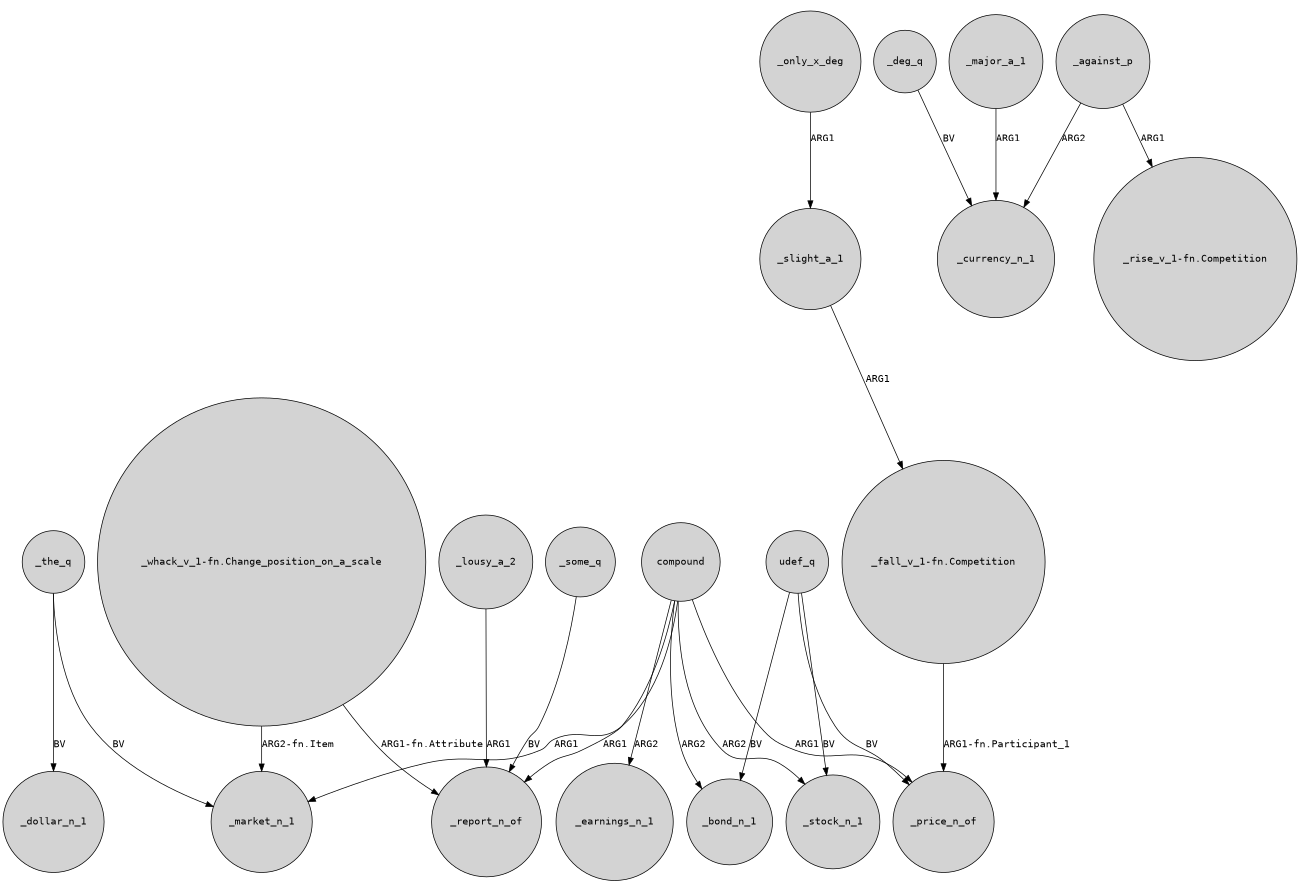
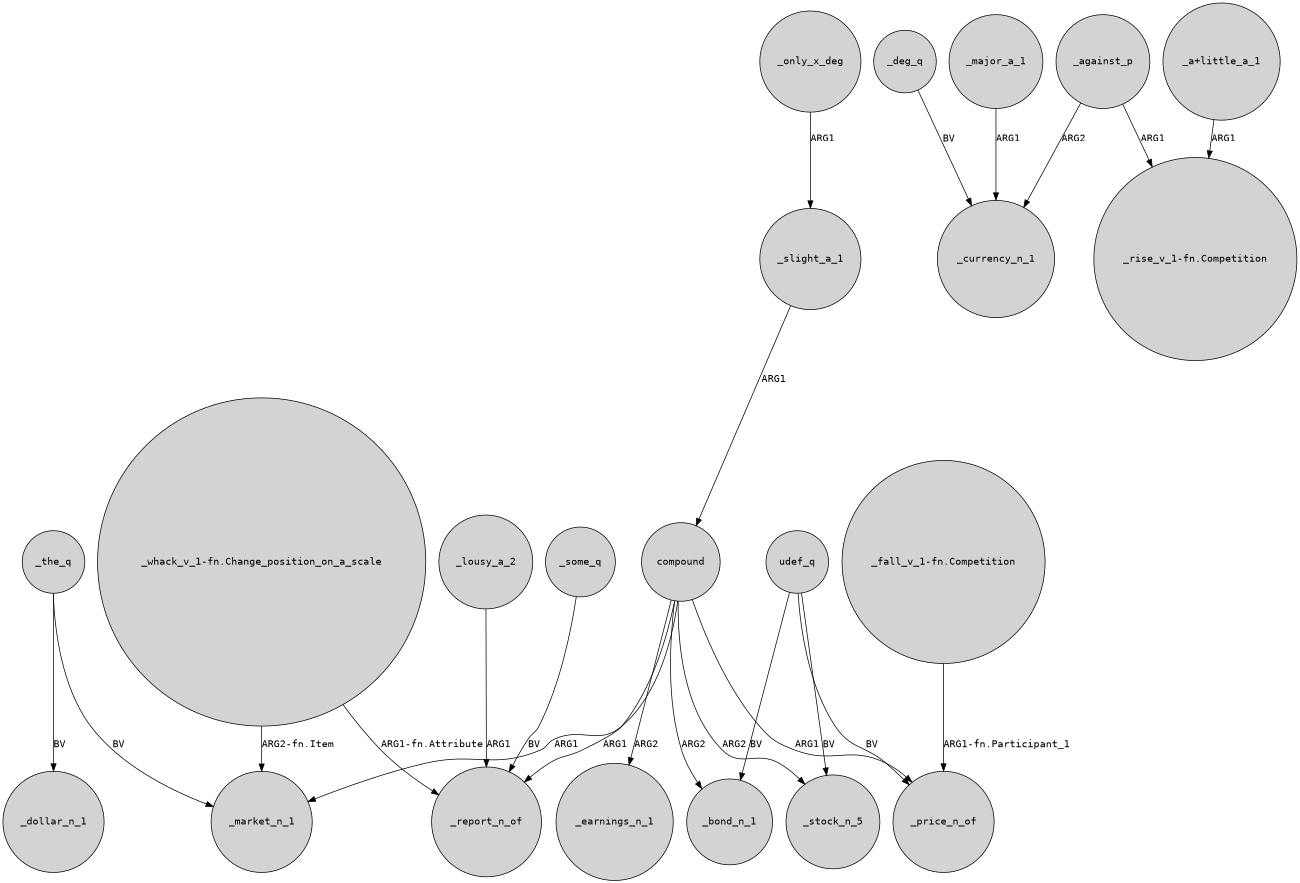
node "_a+little_a_1": added
edge "_slight_a_1" -> "_fall_v_1-fn.Competition": now "_slight_a_1" -> "compound"
node "_stock_n_1": label "_stock_n_1" -> "_stock_n_5"
